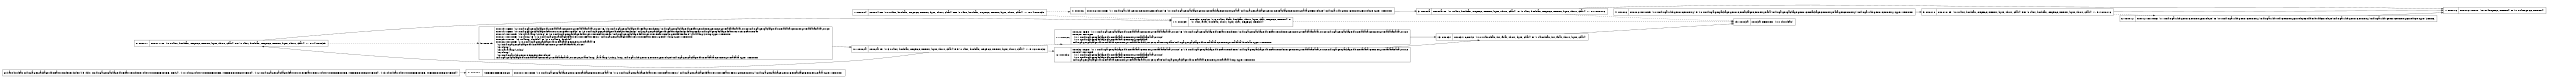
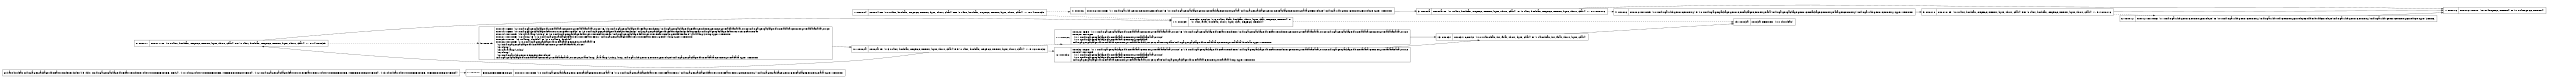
edge "3: 0x000a" -> "15: 0x003a": now "3: 0x000a" -> "4: 0x000c"
node "0: 0x0000": text "MTH_ENTER_BLOCK" -> "BLOCK_ENTER_BLOCK"
